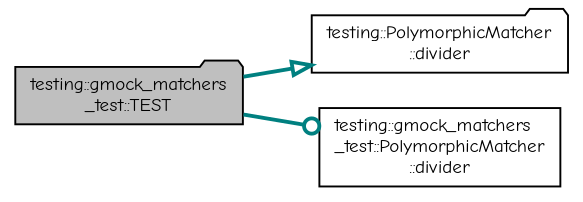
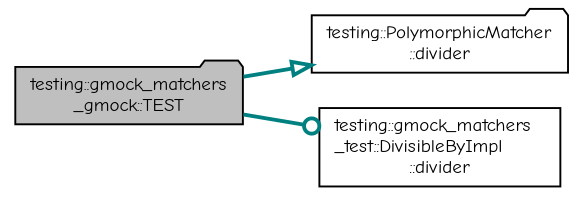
node "testing::gmock_matchers _test::TEST": label "testing::gmock_matchers _test::TEST" -> "testing::gmock_matchers _gmock::TEST"
node "testing::gmock_matchers _test::PolymorphicMatcher ::divider": label "testing::gmock_matchers _test::PolymorphicMatcher ::divider" -> "testing::gmock_matchers _test::DivisibleByImpl ::divider"
